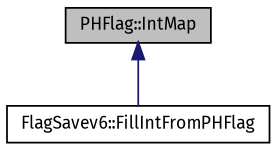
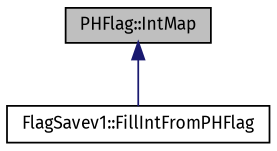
node "FlagSavev6::FillIntFromPHFlag": label "FlagSavev6::FillIntFromPHFlag" -> "FlagSavev1::FillIntFromPHFlag"
